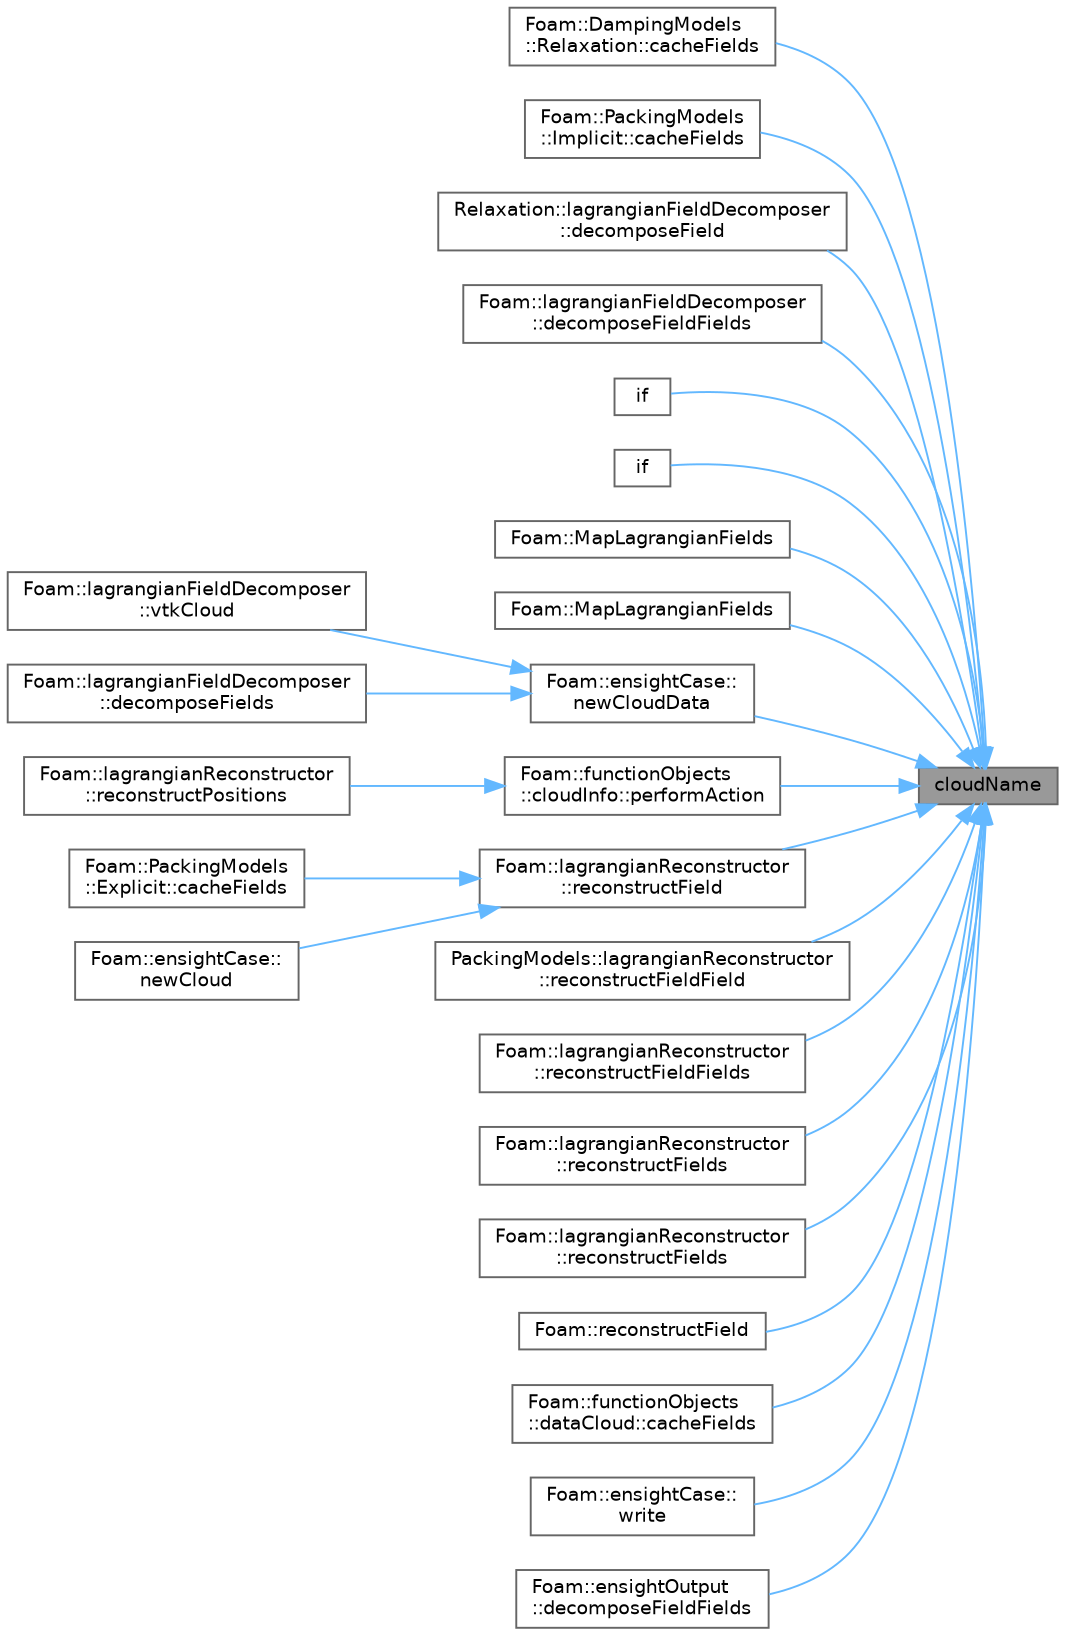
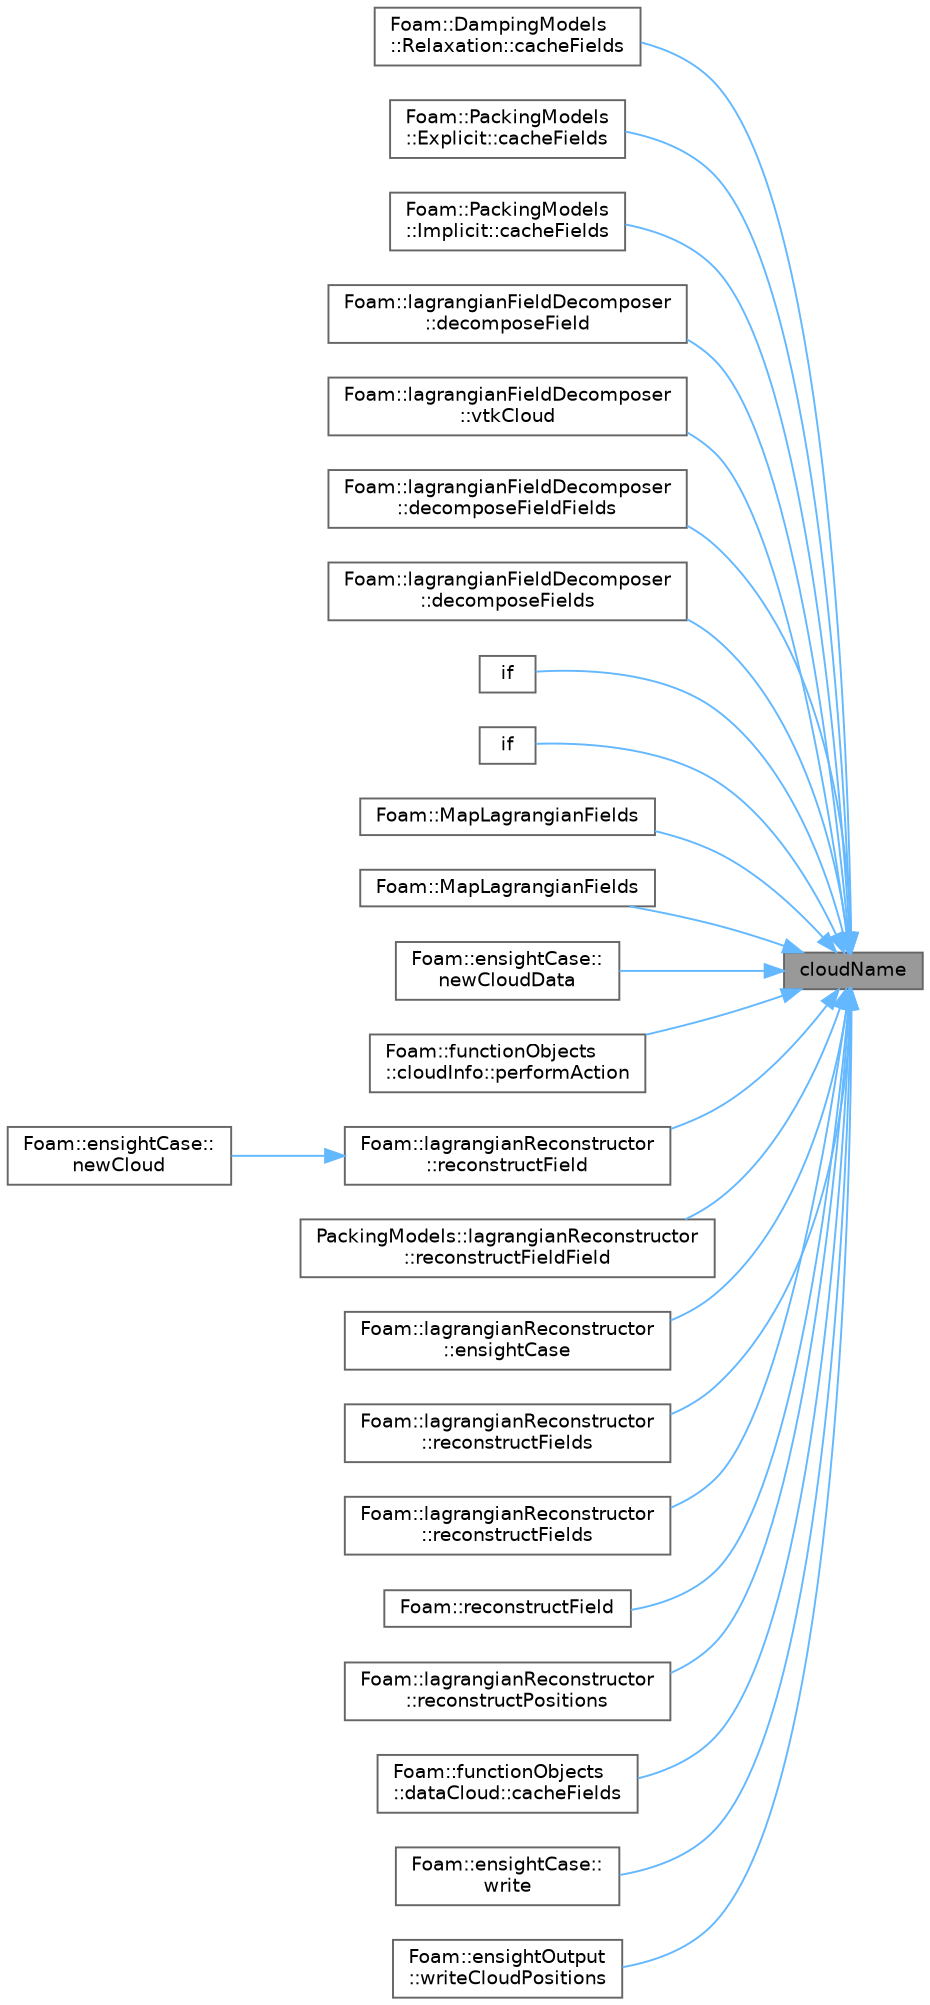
node "Relaxation::lagrangianFieldDecomposer ::decomposeField": label "Relaxation::lagrangianFieldDecomposer ::decomposeField" -> "Foam::lagrangianFieldDecomposer ::decomposeField"
edge "Foam::lagrangianFieldDecomposer ::vtkCloud" -> "Foam::ensightCase:: newCloudData": now "Foam::lagrangianFieldDecomposer ::vtkCloud" -> "cloudName"
edge "Foam::lagrangianFieldDecomposer ::decomposeFields" -> "Foam::ensightCase:: newCloudData": now "Foam::lagrangianFieldDecomposer ::decomposeFields" -> "cloudName"
edge "Foam::lagrangianReconstructor ::reconstructPositions" -> "Foam::functionObjects ::cloudInfo::performAction": now "Foam::lagrangianReconstructor ::reconstructPositions" -> "cloudName"
edge "Foam::PackingModels ::Explicit::cacheFields" -> "Foam::lagrangianReconstructor ::reconstructField": now "Foam::PackingModels ::Explicit::cacheFields" -> "cloudName"
node "Foam::lagrangianReconstructor ::reconstructFieldFields": label "Foam::lagrangianReconstructor ::reconstructFieldFields" -> "Foam::lagrangianReconstructor ::ensightCase"
node "Foam::ensightOutput ::decomposeFieldFields": label "Foam::ensightOutput ::decomposeFieldFields" -> "Foam::ensightOutput ::writeCloudPositions"
